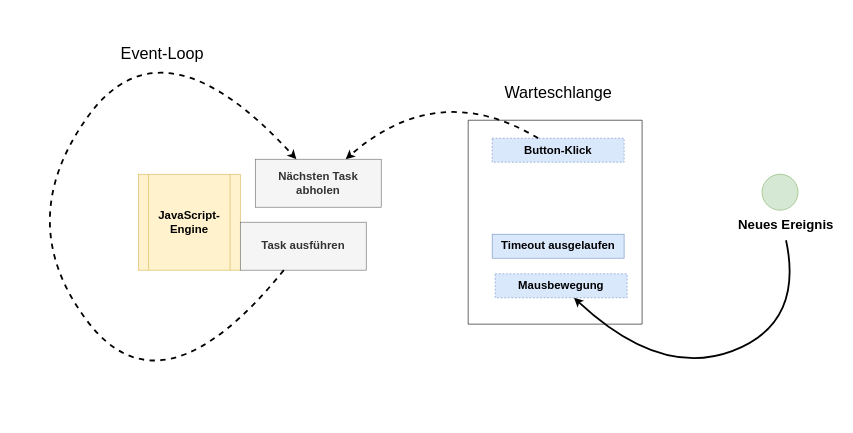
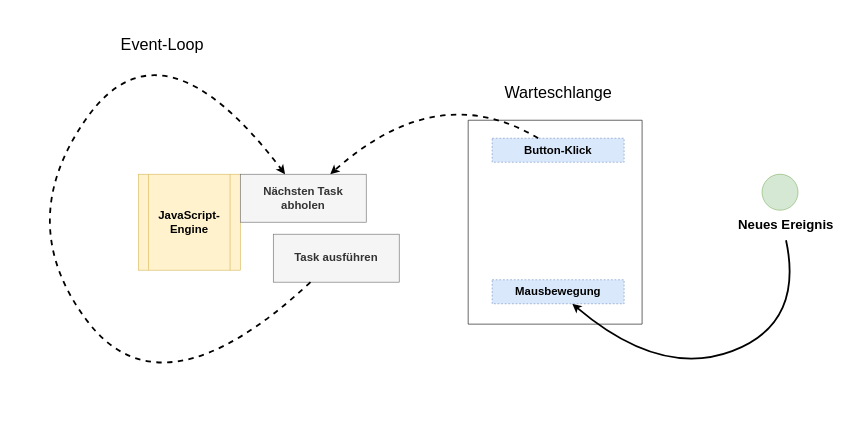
node "Event-Loop": moved (162, 54) -> (162, 45)
node "Nächsten Task abholen": moved (318, 183) -> (303, 198)
node "Task ausführen": moved (303, 246) -> (336, 258)
node "Timeout ausgelaufen": removed
node "Mausbewegung": moved (561, 286) -> (558, 292)
